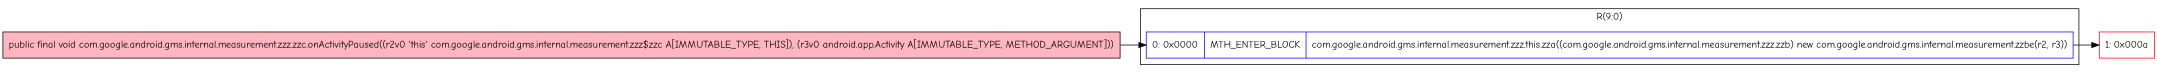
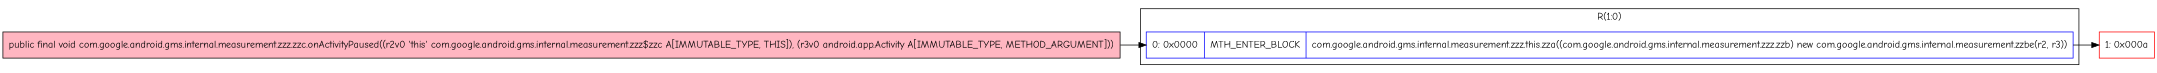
cluster "R(9:0)": label "R(9:0)" -> "R(1:0)"
